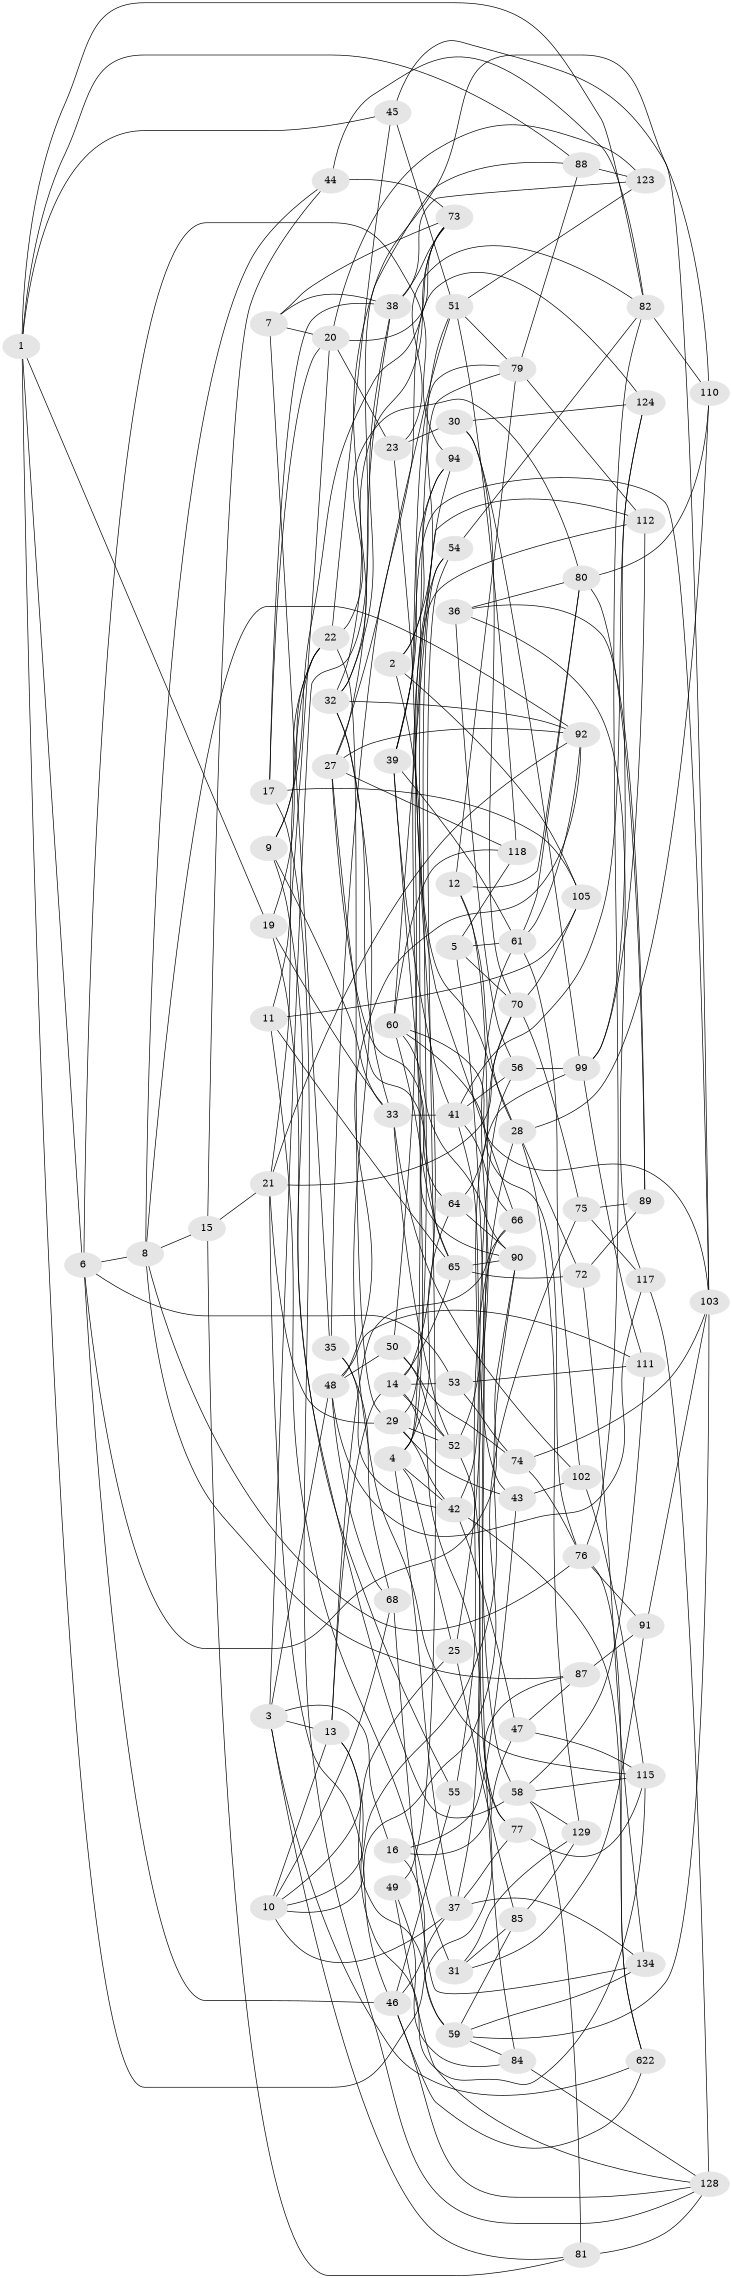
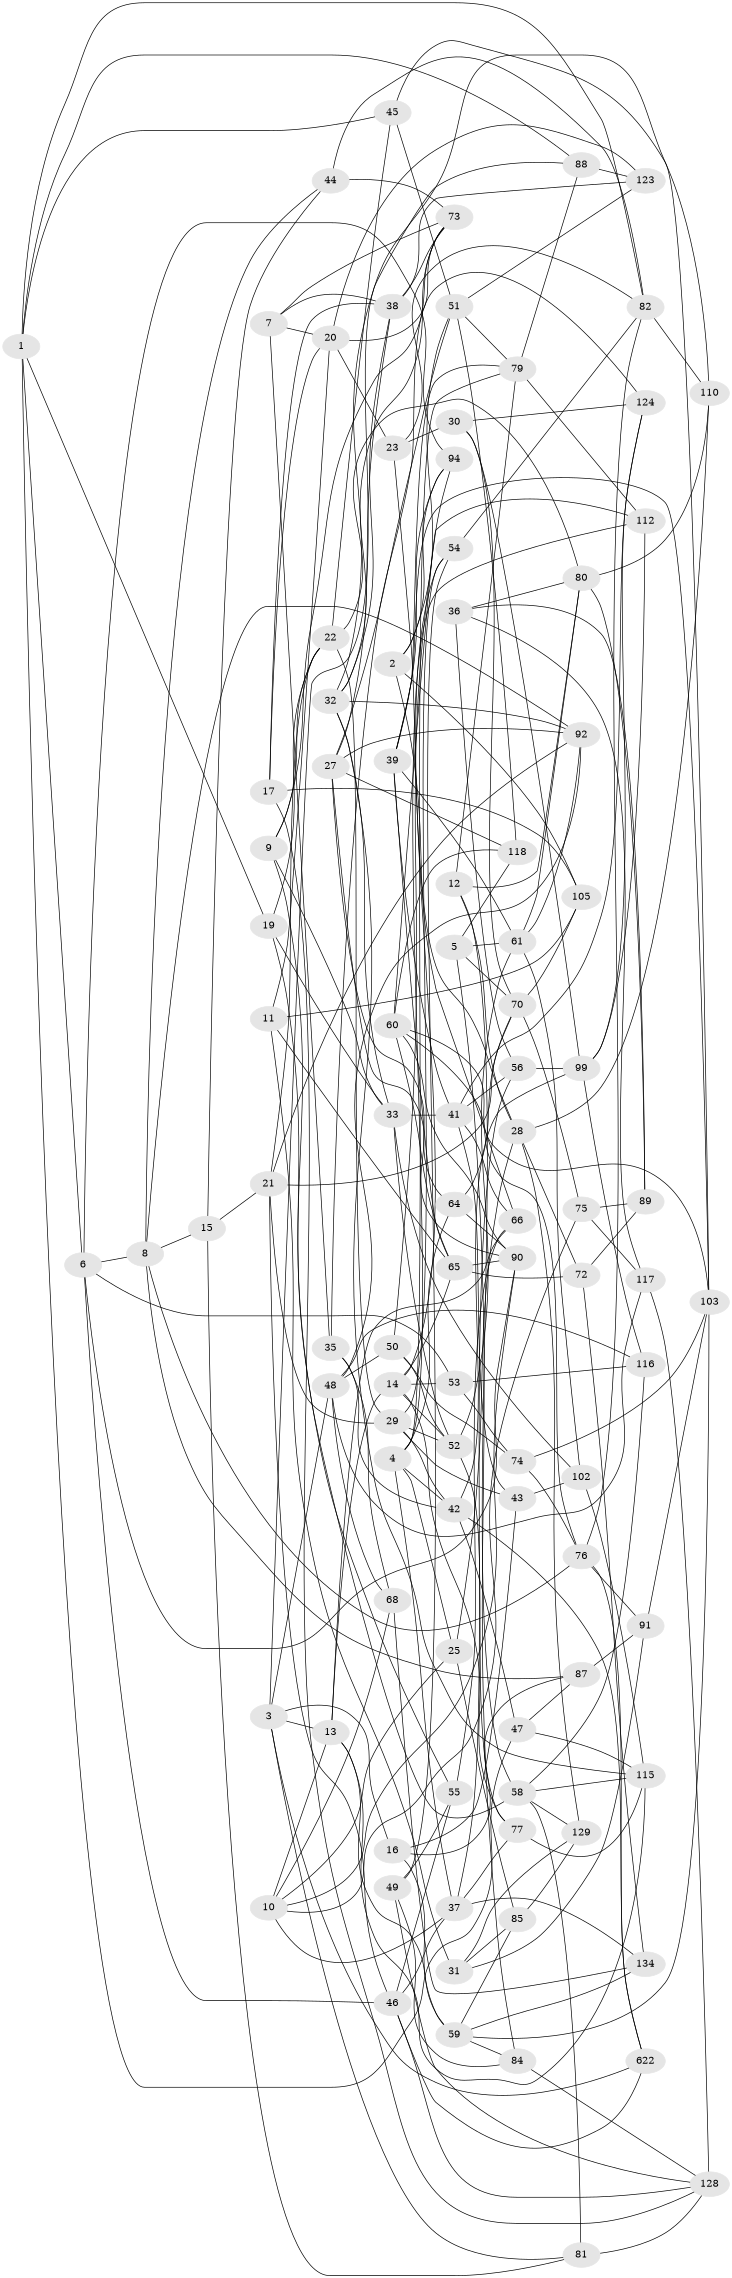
node "111": label "111" -> "116"
edge "55" -- "49": added
